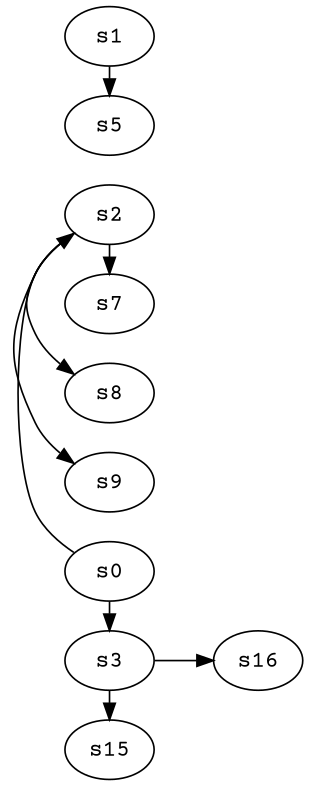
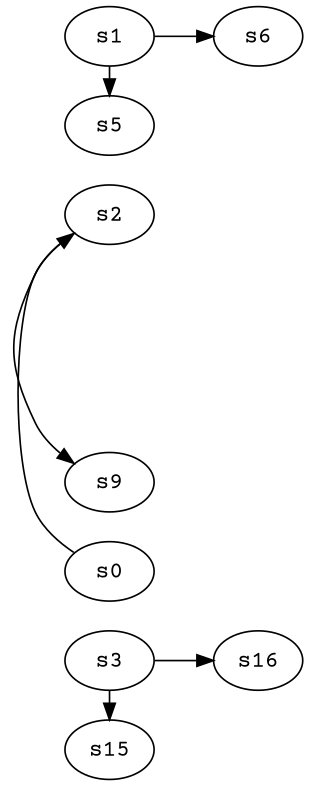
node "s6": added
node "s7": removed
node "s8": removed
edge "s0" -> "s3": removed
